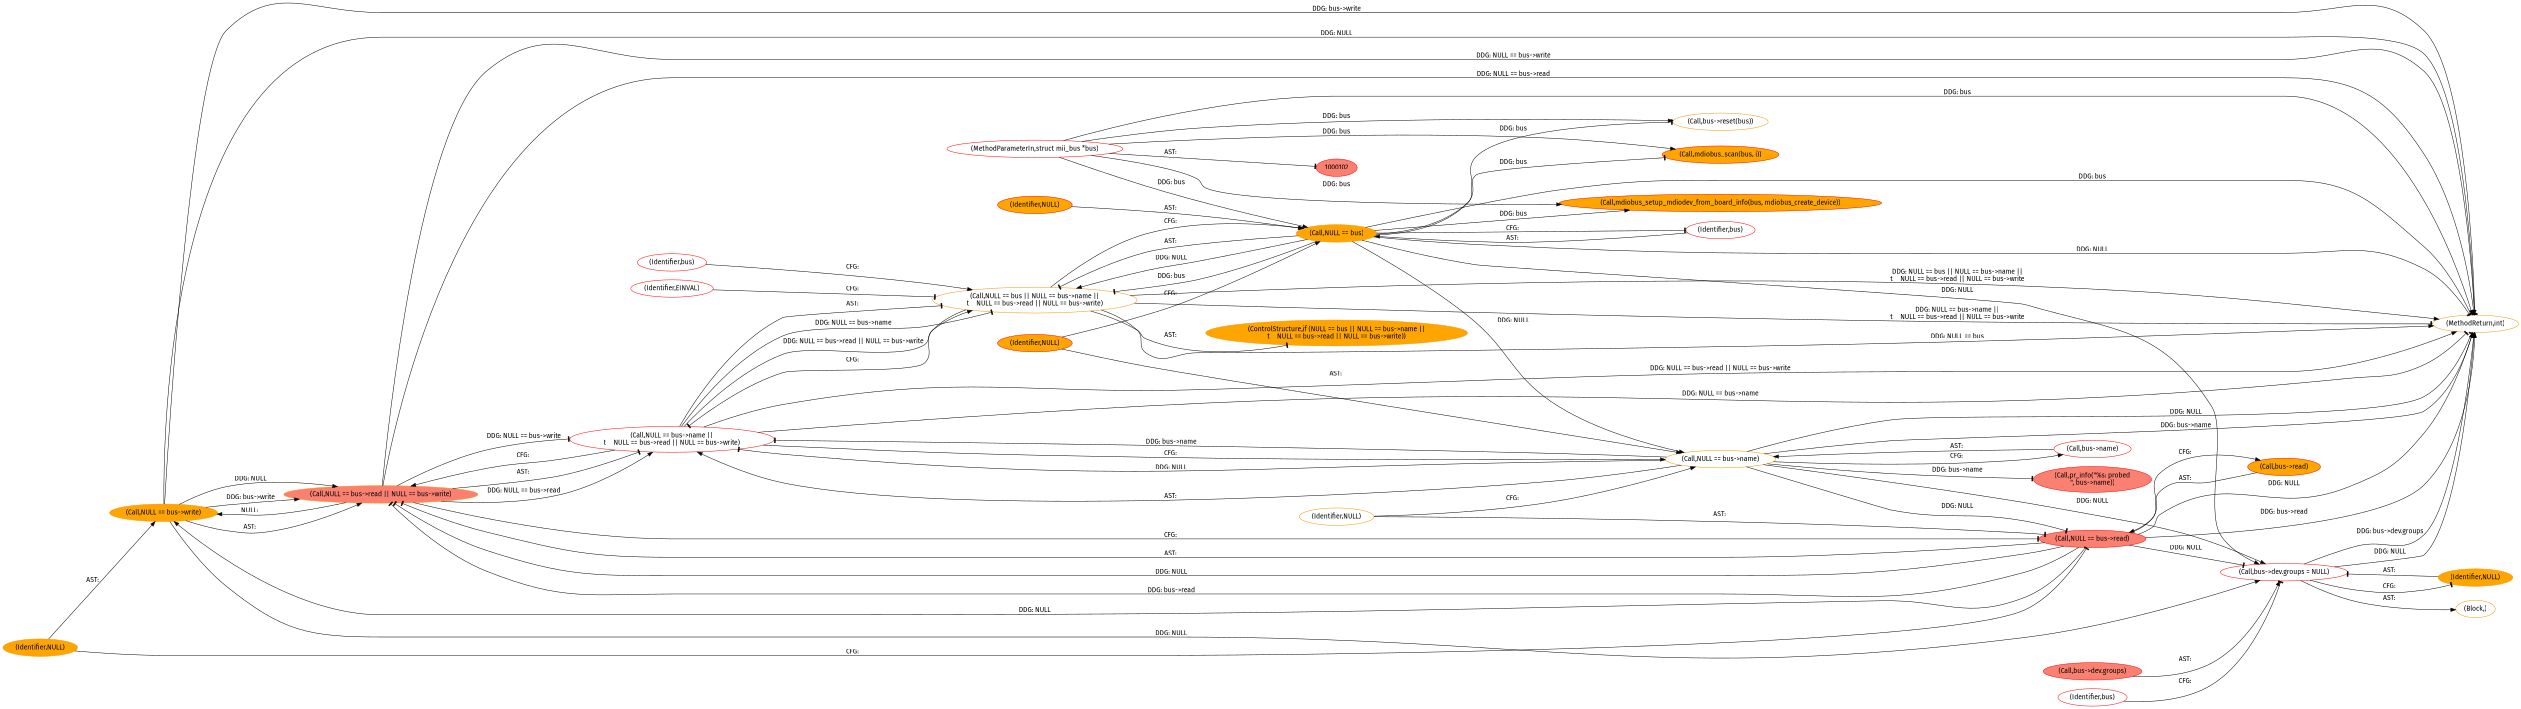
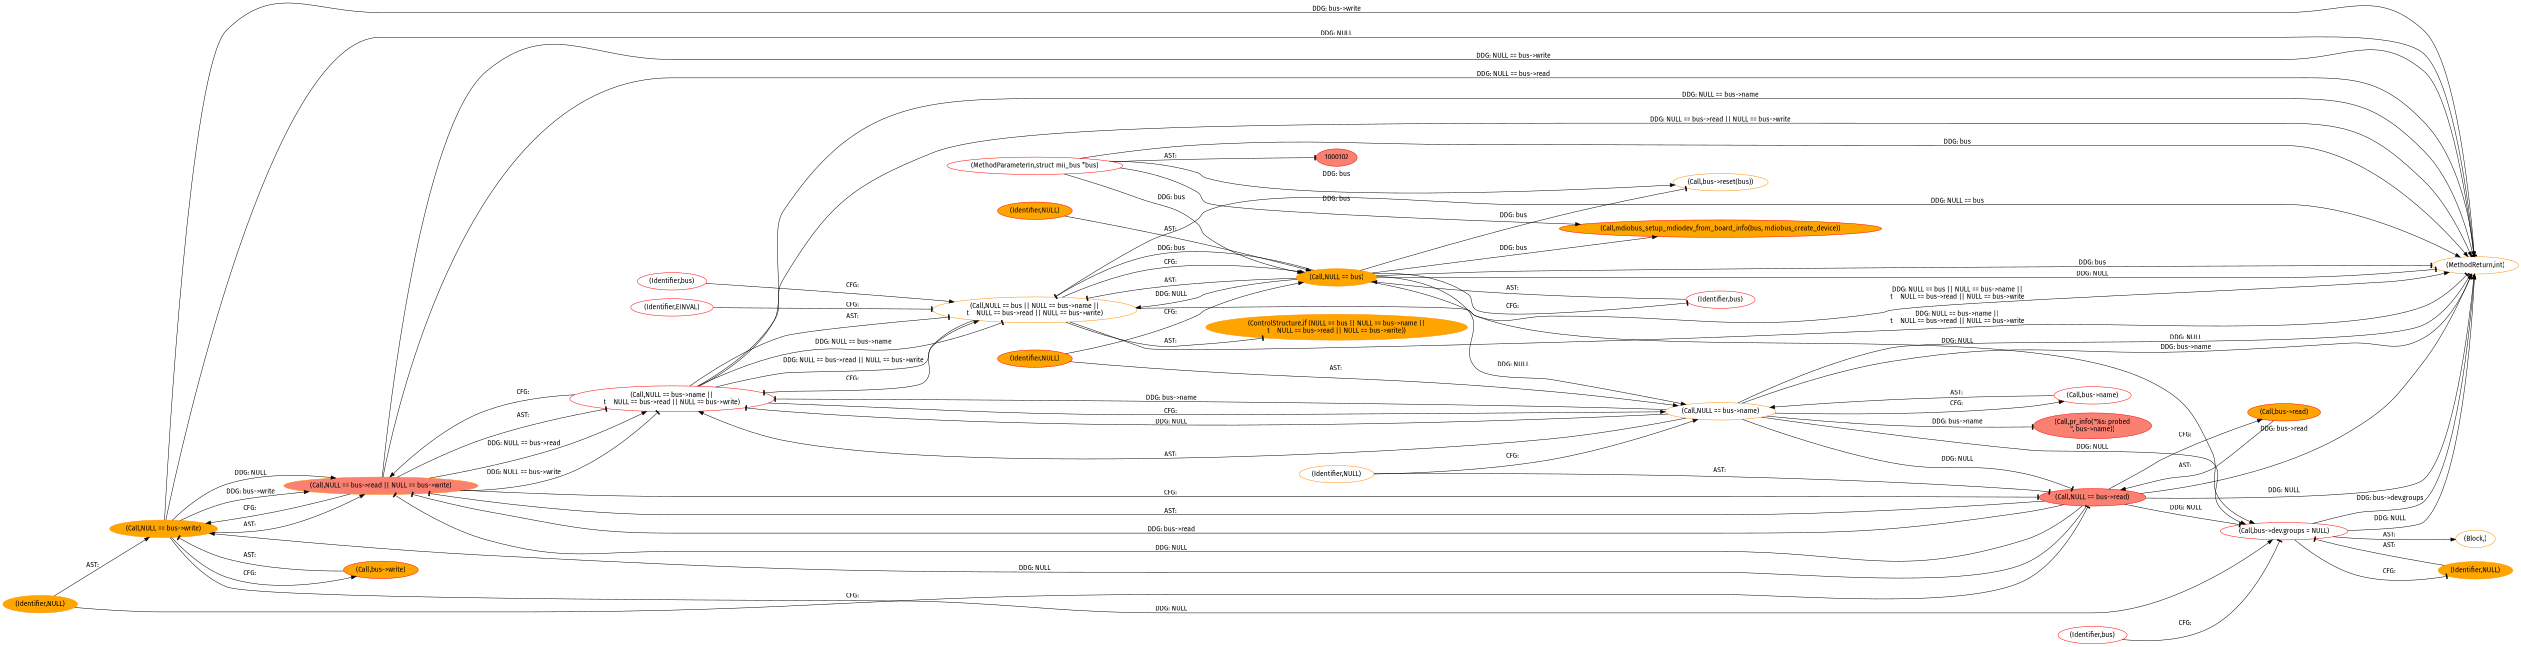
node "(Call,mdiobus_scan(bus, i))": removed
edge "(Call,NULL == bus->read || NULL == bus->write)" -> "(Call,NULL == bus->write)": label "NULL: " -> "CFG: "
node "(Call,bus->write)": added
node "(Call,bus->dev.groups)": removed
